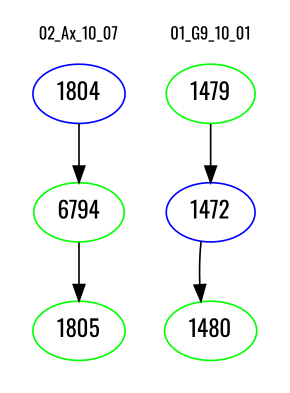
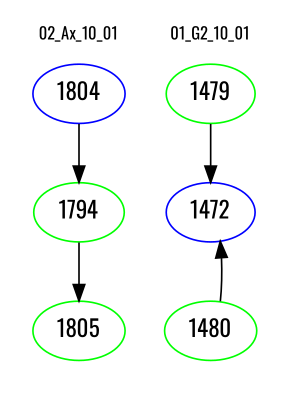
cluster "02_Ax_10_07": label "02_Ax_10_07" -> "02_Ax_10_01"
cluster "01_G9_10_01": label "01_G9_10_01" -> "01_G2_10_01"
node "6794": label "6794" -> "1794"
edge "1472" -> "1480": reversed
